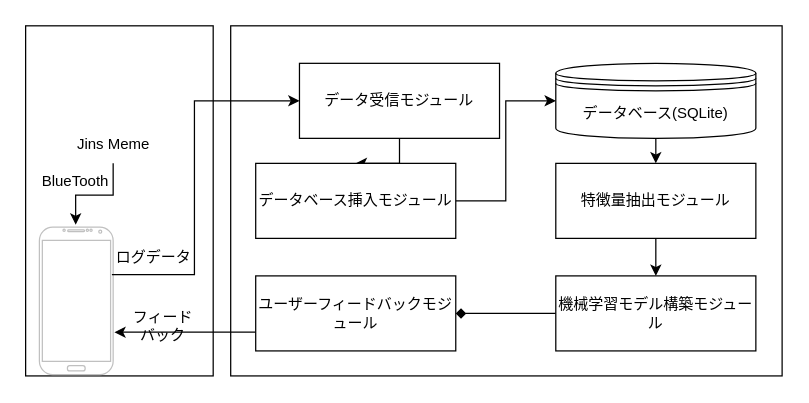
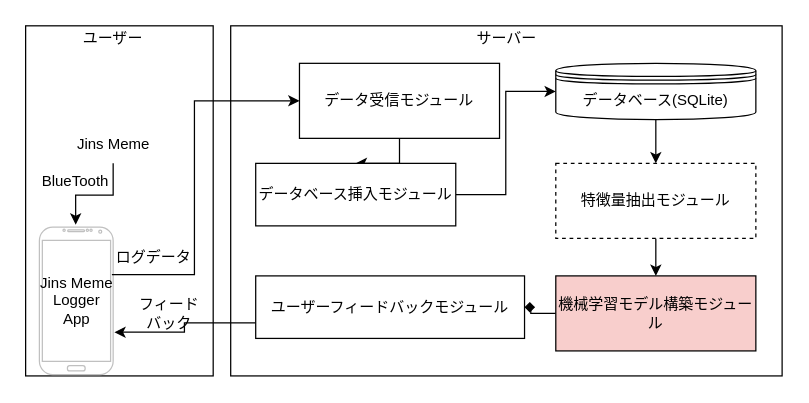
node "ユーザー": added
node "サーバー": added
node "データベース(SQLite)": size 200x75 -> 200x56
node "データベース挿入モジュール": size 200x75 -> 200x63
node "特徴量抽出モジュール": style solid -> dashed
node "Jins Meme Logger App": added
node "ユーザーフィードバックモジュール": size 200x75 -> 269x63
node "機械学習モデル構築モジュール": fillcolor #ffffff -> #f8cecc
node "フィードバック": moved (163, 326) -> (169, 313)
